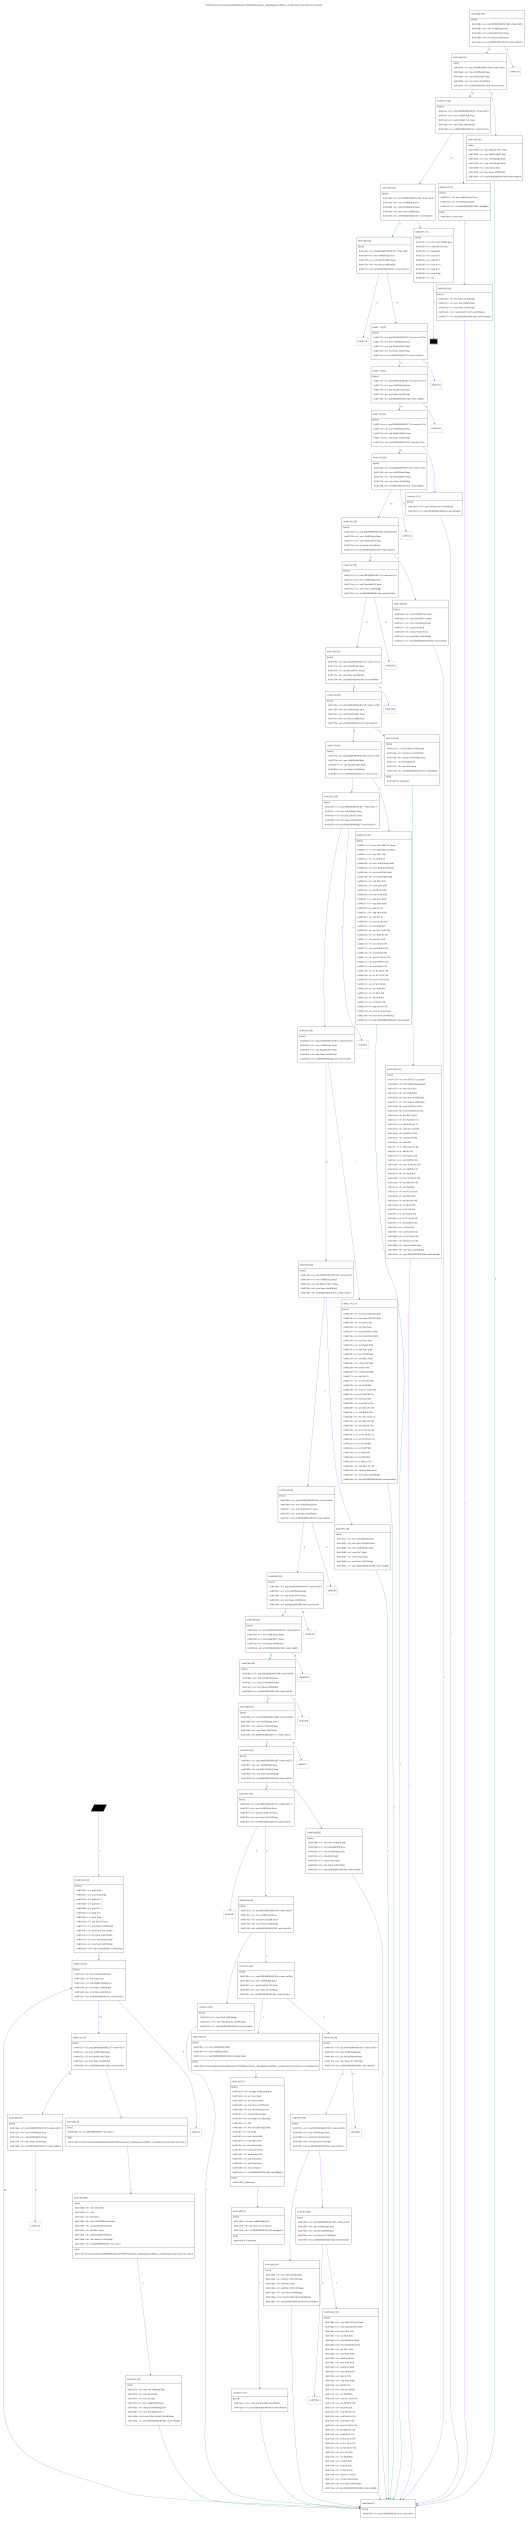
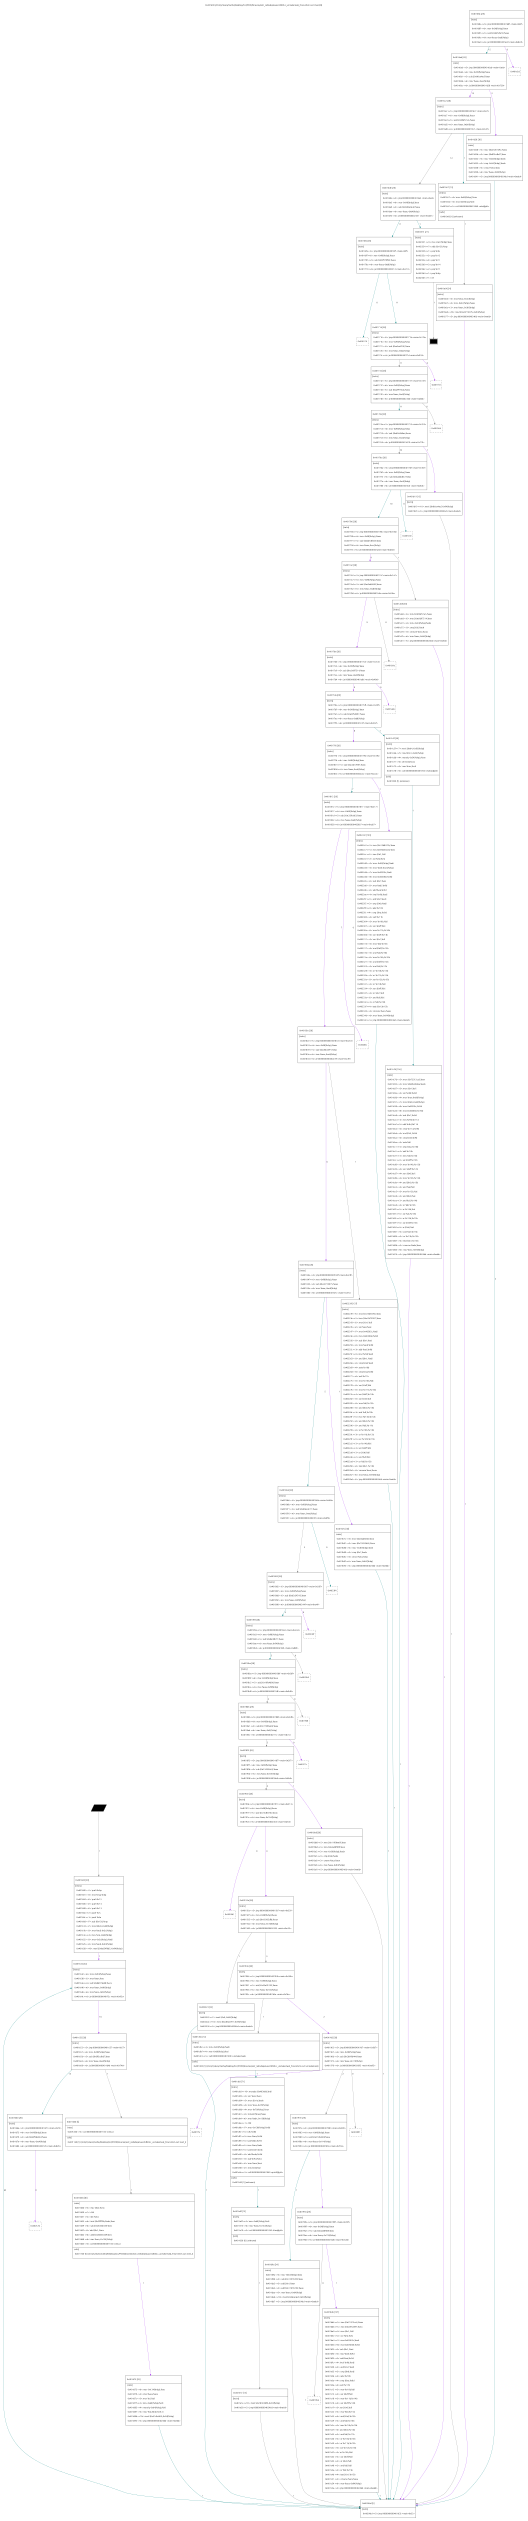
edge "0x401632 [32]" -> "0x401f5c": now "0x401962 [28]" -> "0x401f5c"
